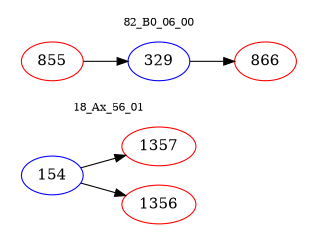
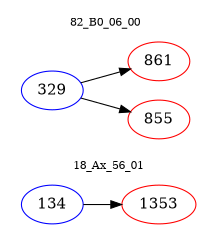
edge "855" -> "329": reversed
node "866": label "866" -> "861"
node "1357": removed
node "154": label "154" -> "134"
node "1356": label "1356" -> "1353"
